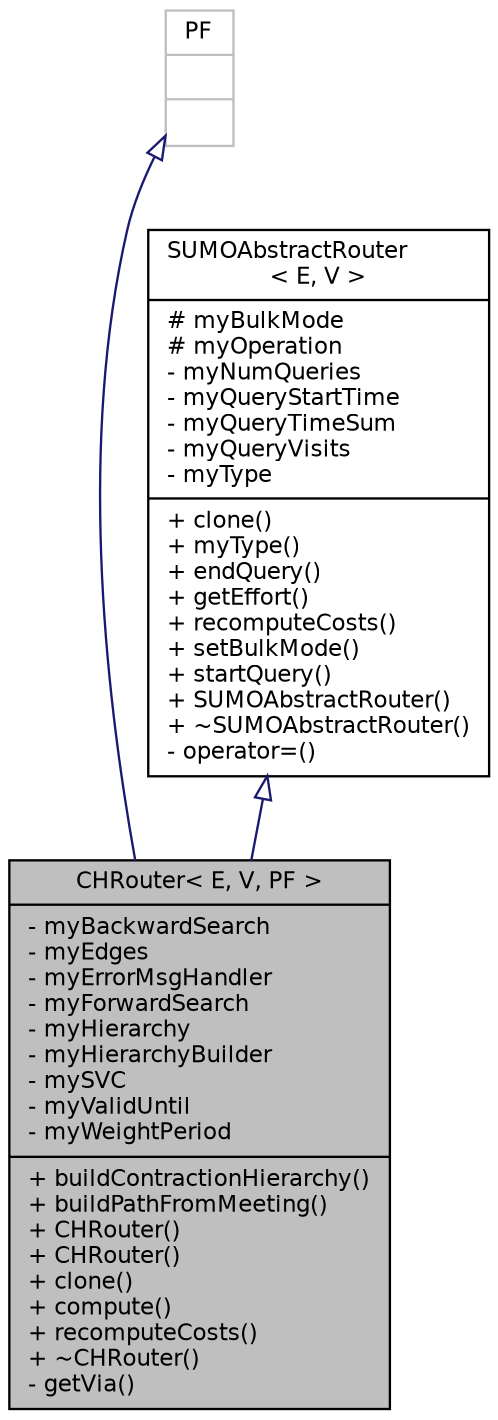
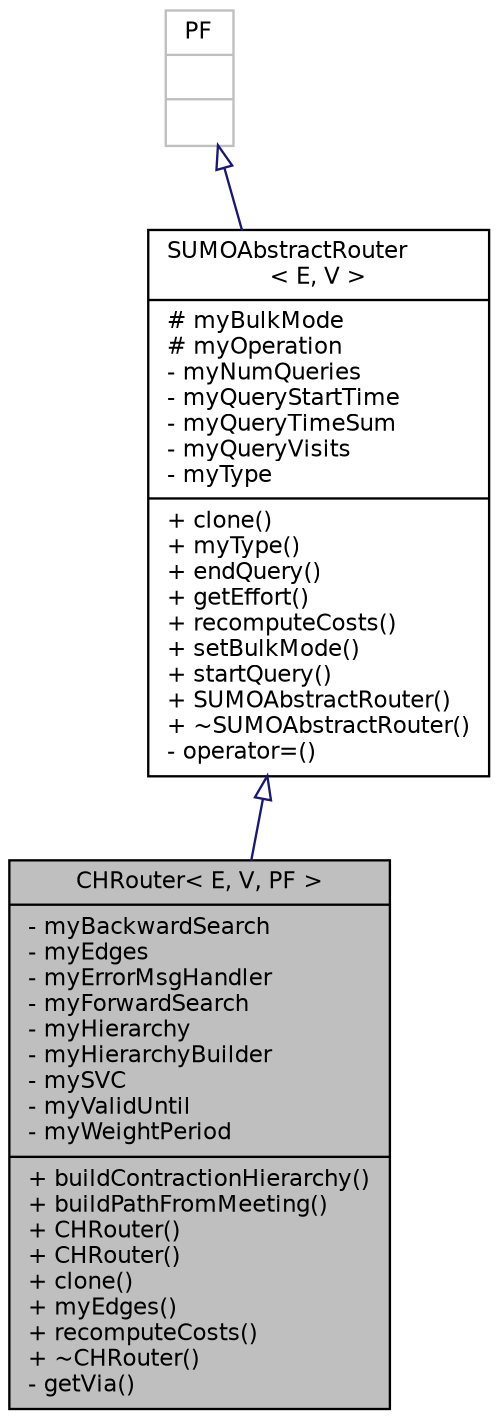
edge "CHRouter< E, V, PF >" -> "PF": now "SUMOAbstractRouter" -> "PF"
node "CHRouter< E, V, PF >": text "+ compute()" -> "+ myEdges()"
